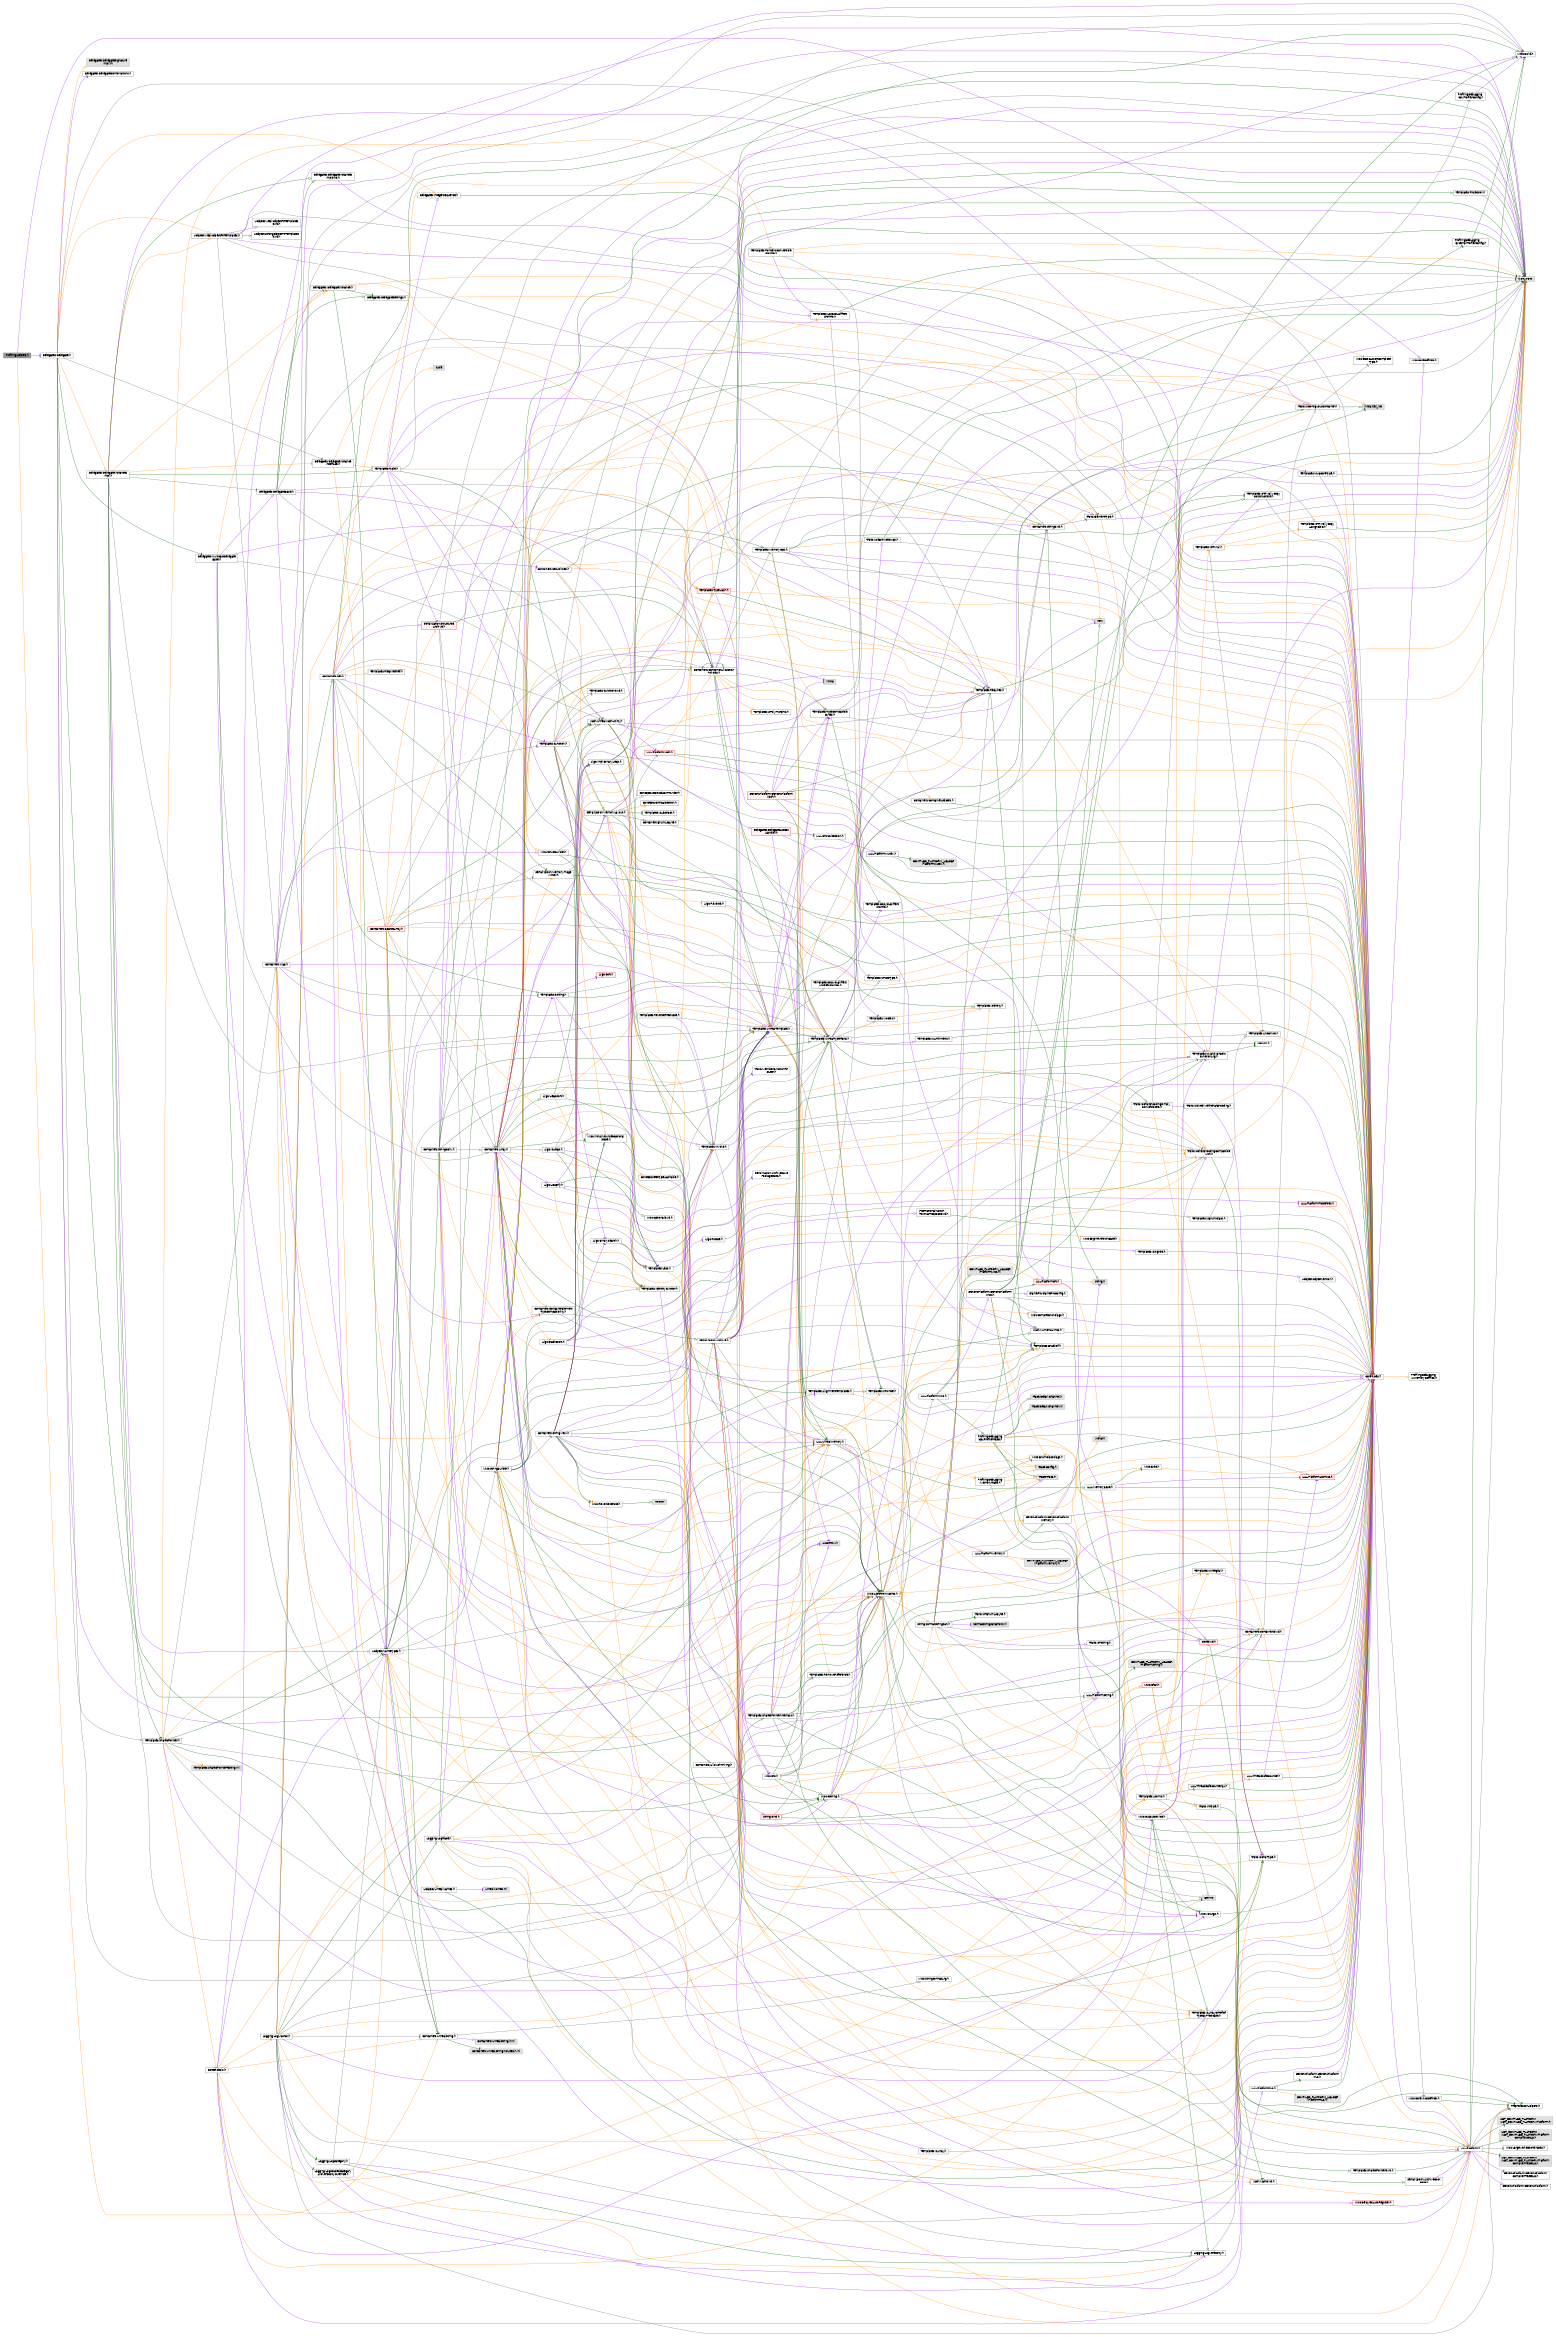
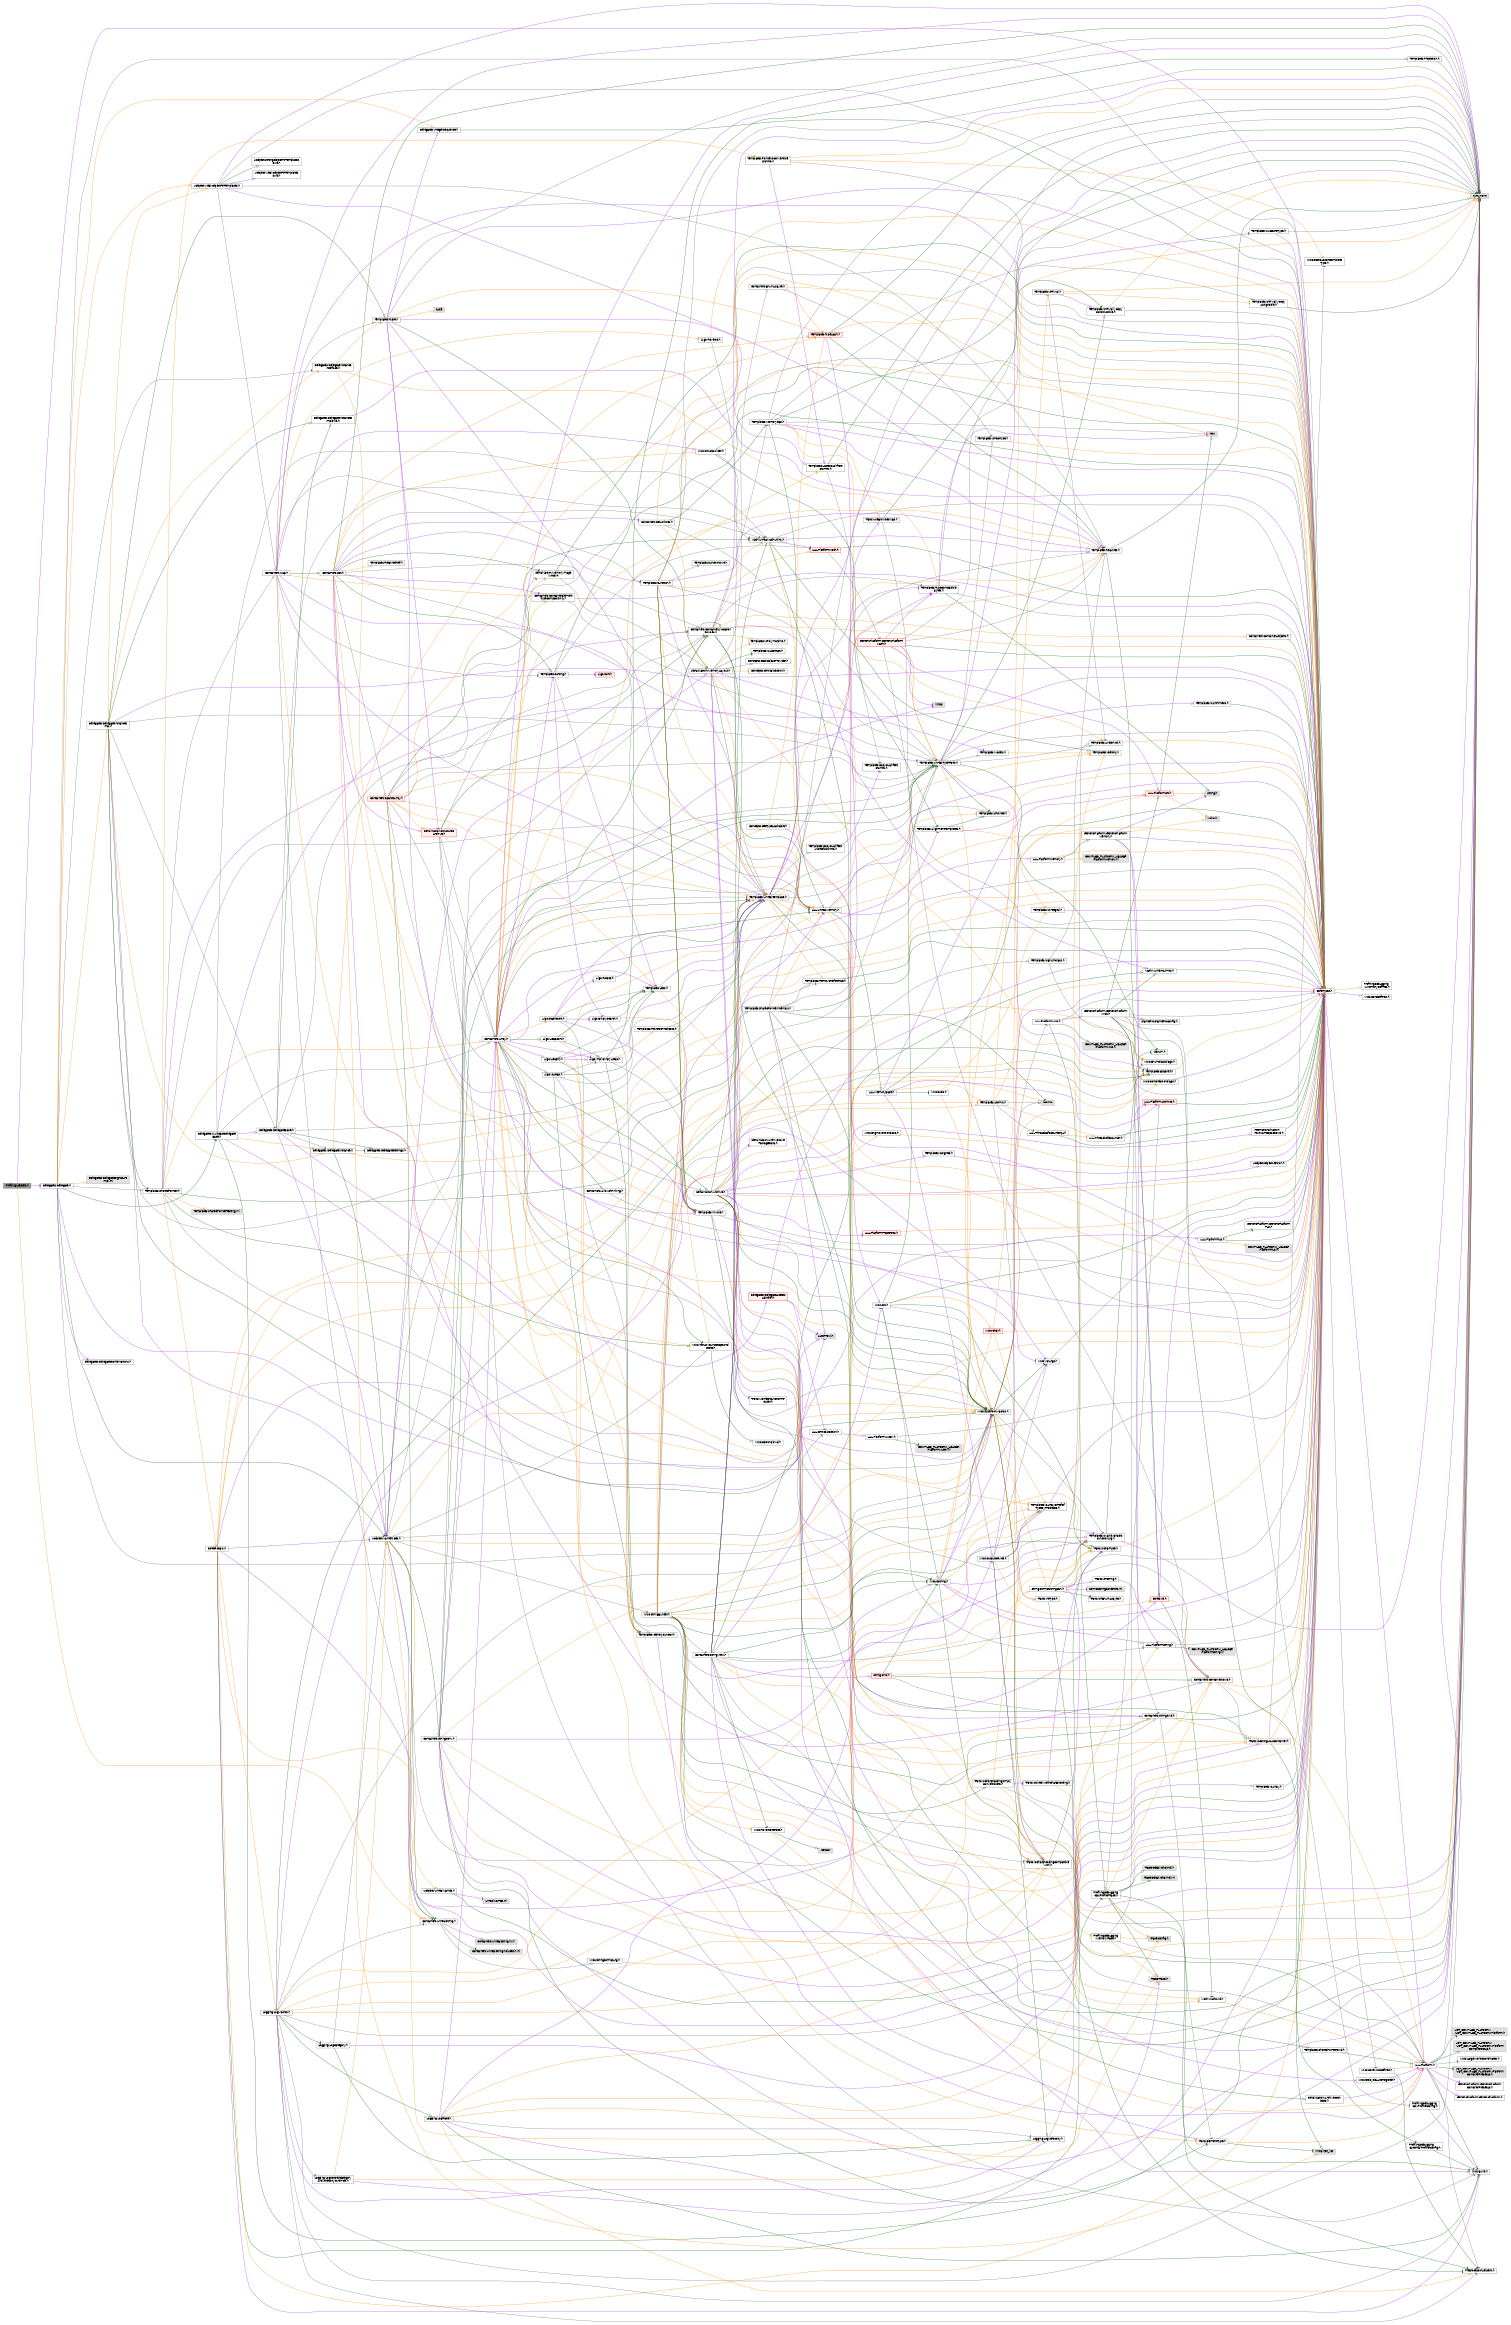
edge "ProfilingHelpers.h" -> "Misc/CoreDefines.h": now "ProfilingHelpers.h" -> "CoreTypes.h"
edge "HAL/PlatformMath.h" -> "Containers/ContainerAllocation Policies.h": reversed
edge "HAL/PlatformCrt.h" -> "HAL/MemoryBase.h": reversed
node "Misc/DelayedAutoRegister.h": color red -> grey40
edge "CoreGlobals.h" -> "ProfilingDebugging /CpuProfilerTrace.h": added
